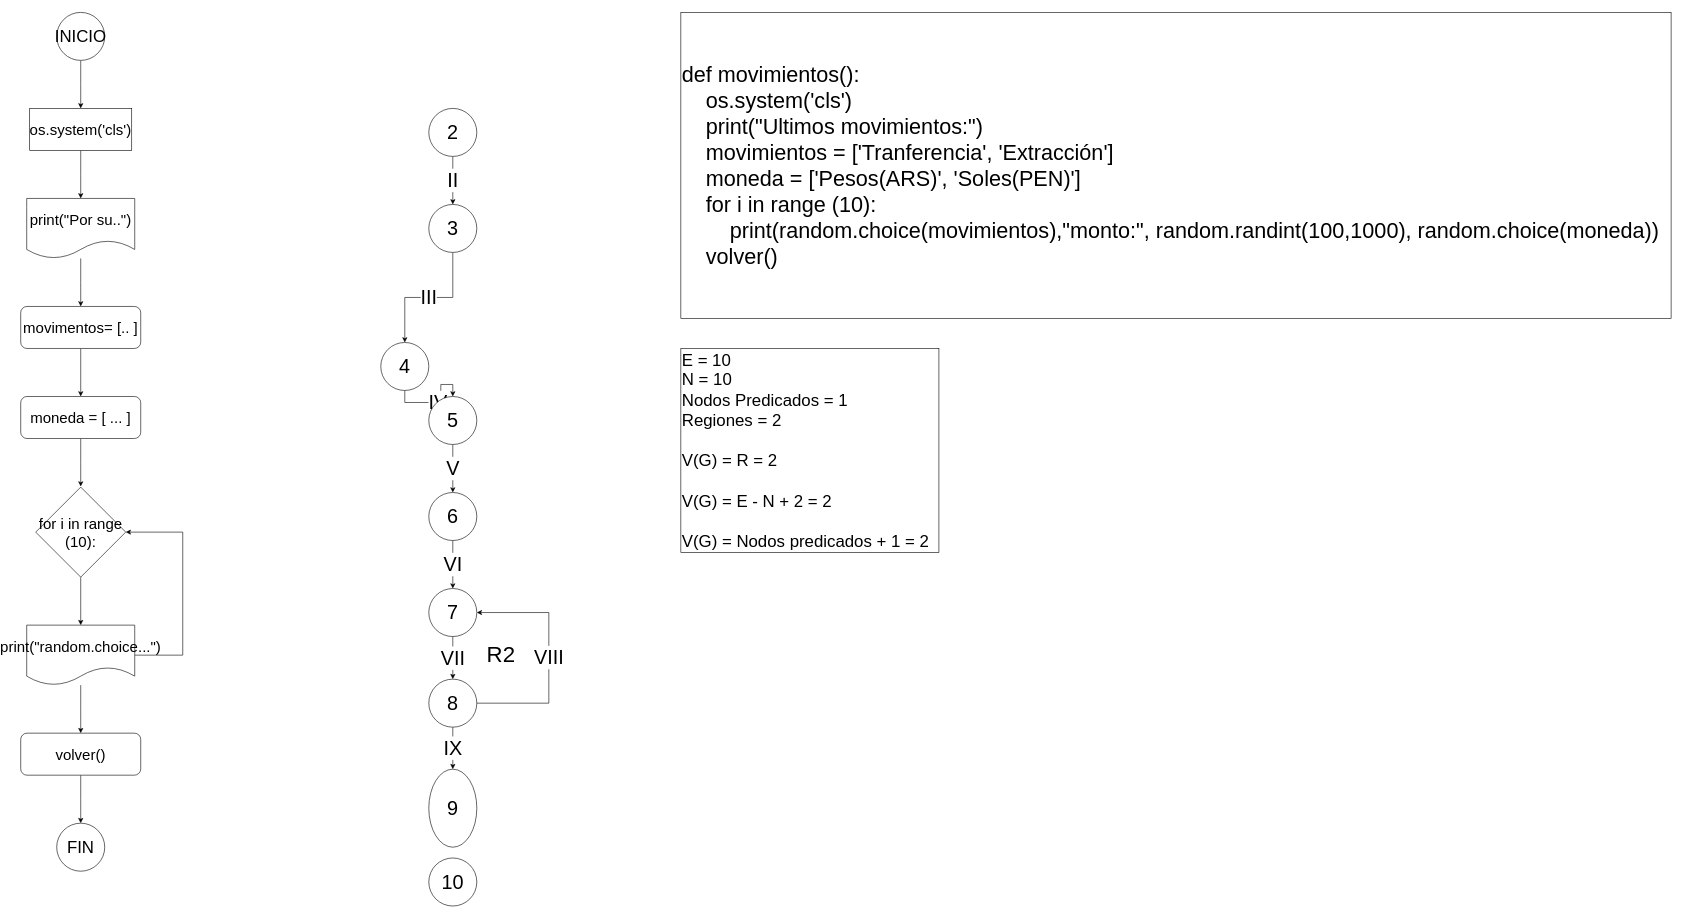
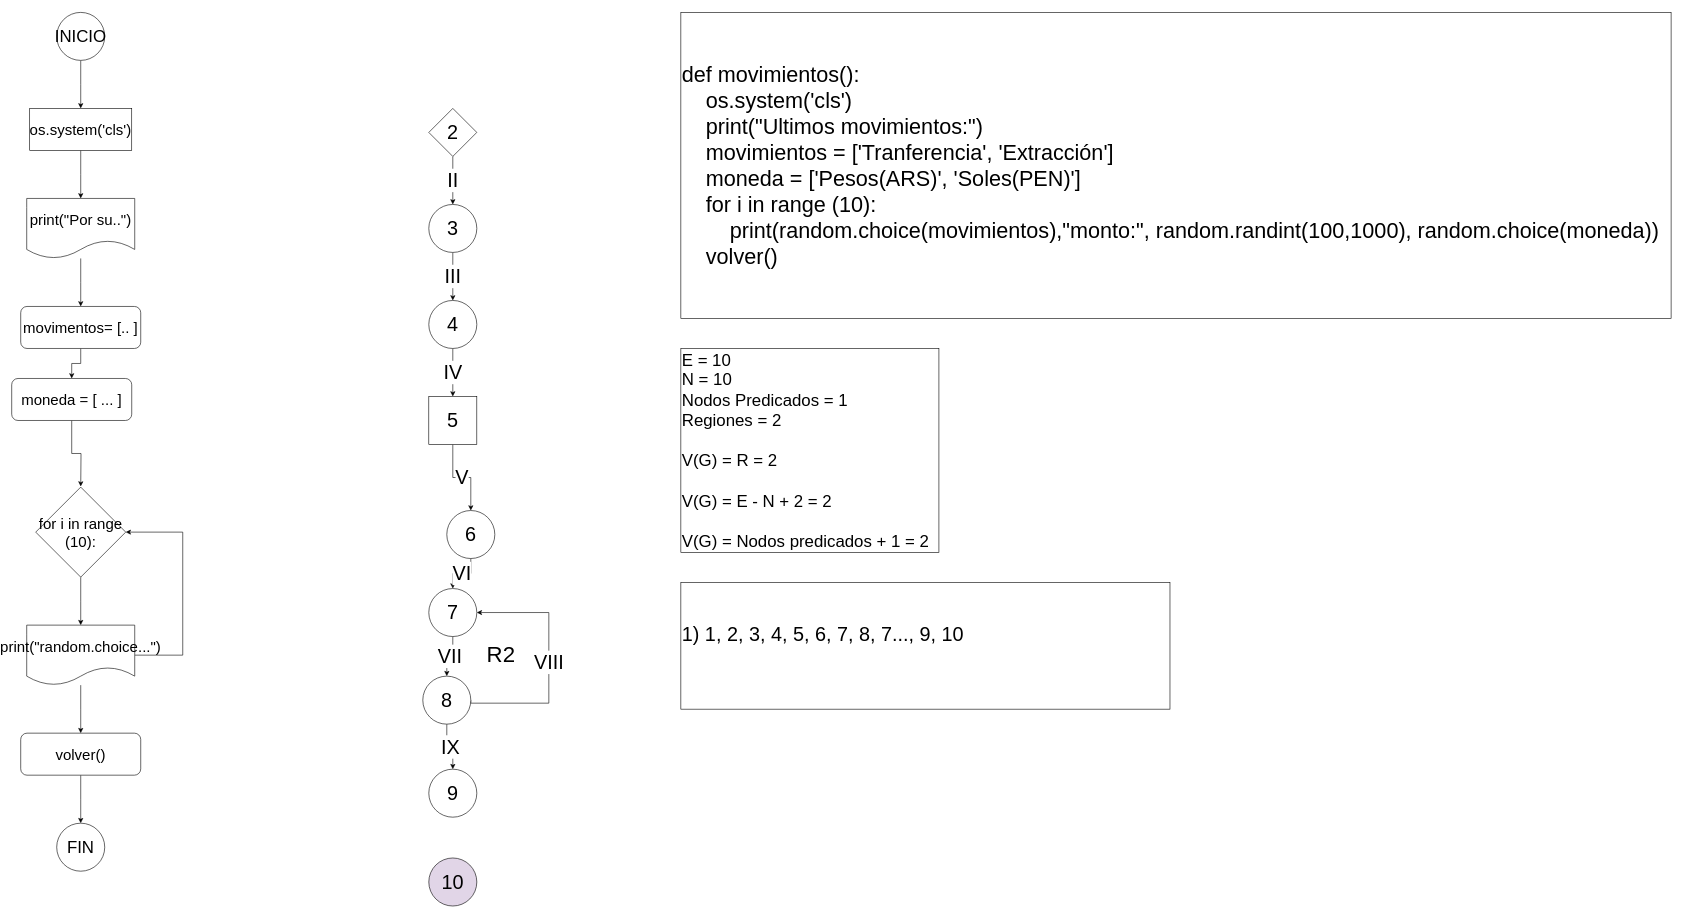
node "2": shape ellipse -> diamond
node "4": moved (405, 366) -> (453, 324)
node "moneda = [ ... ]": moved (81, 417) -> (72, 399)
node "5": shape ellipse -> rectangle
node "6": moved (453, 516) -> (471, 534)
node "1) 1, 2, 3, 4, 5, 6, 7, 8, 7..., 9, 10": added
node "8": moved (453, 703) -> (447, 700)
node "9": size 48x78 -> 48x48
node "10": fillcolor #ffffff -> #e1d5e7
